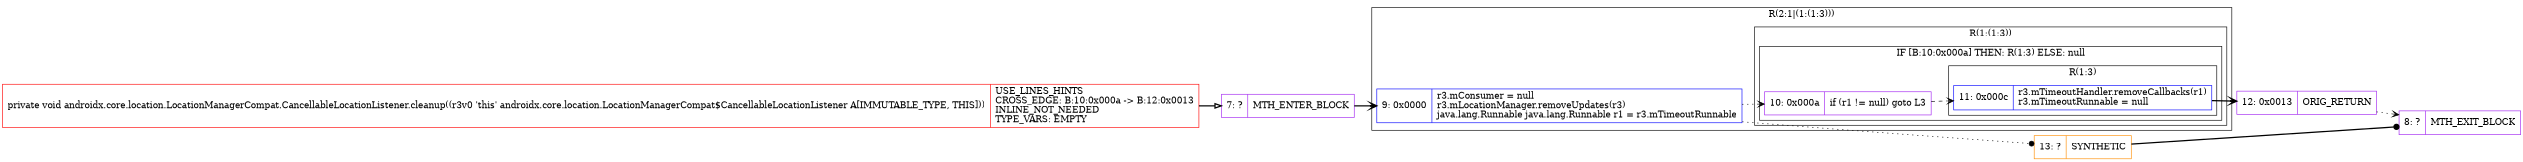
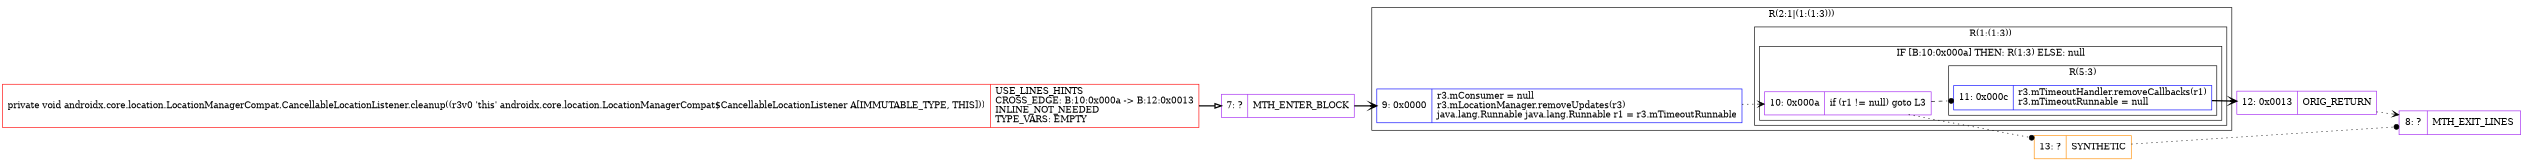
cluster "R(1:3)": label "R(1:3)" -> "R(5:3)"
edge "10: 0x000a" -> "11: 0x000c": arrowhead vee -> dot
node "8: ?": text "MTH_EXIT_BLOCK" -> "MTH_EXIT_LINES"
edge "9: 0x0000" -> "13: ?": now "10: 0x000a" -> "13: ?"
edge "13: ?" -> "8: ?": style bold -> dotted
